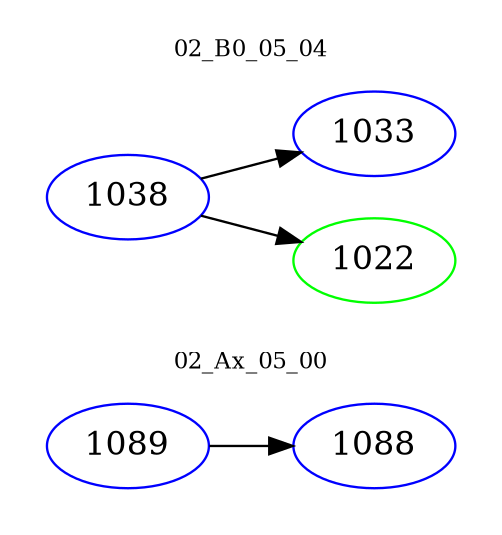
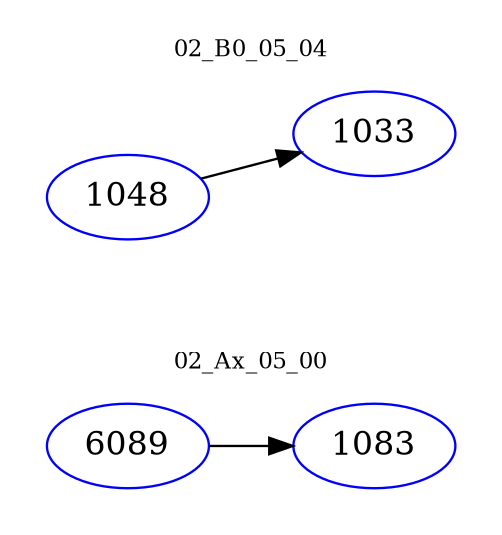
node "1038": label "1038" -> "1048"
node "1022": removed
node "1089": label "1089" -> "6089"
node "1088": label "1088" -> "1083"
